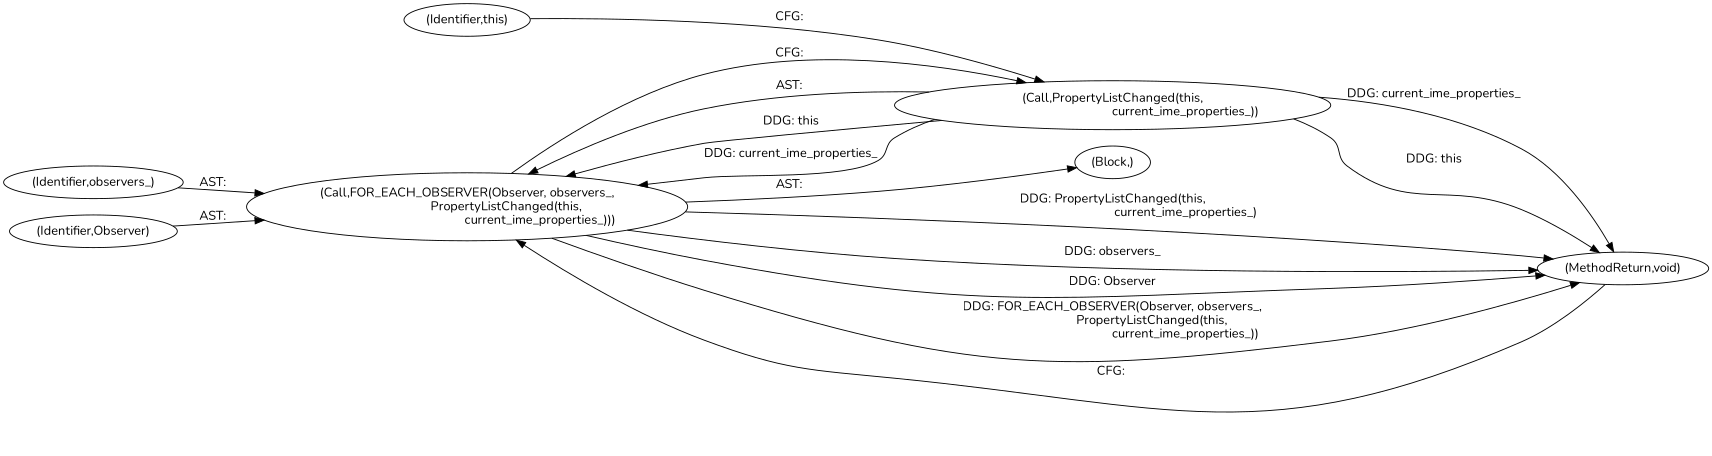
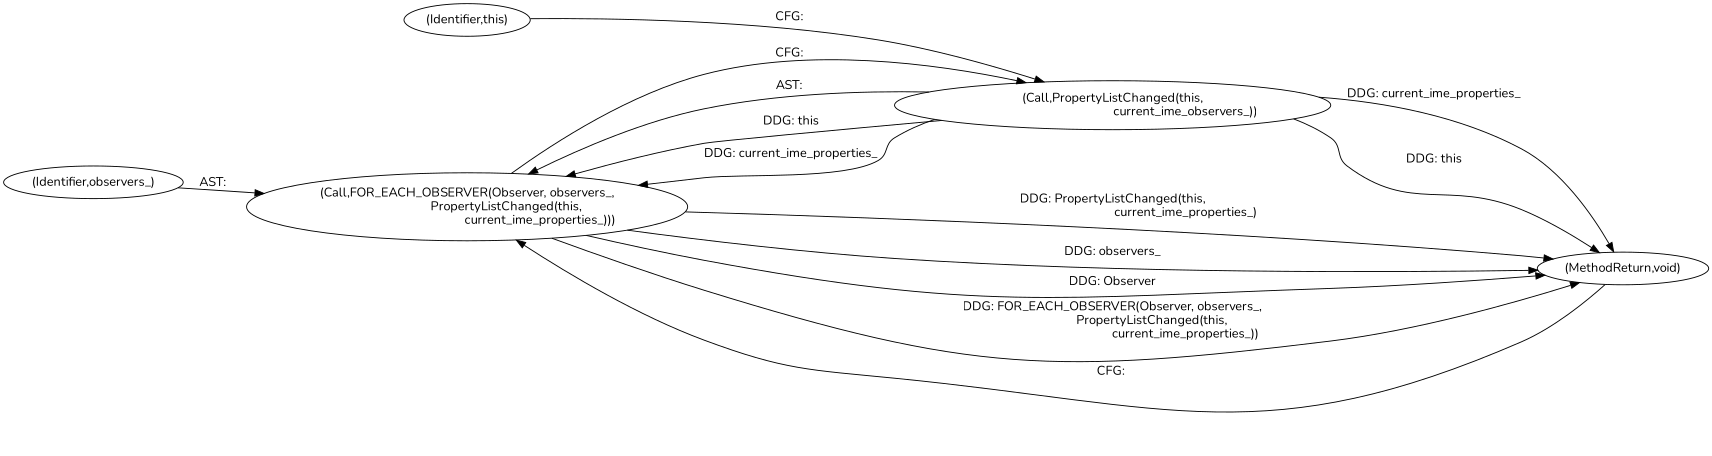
node "(Call,PropertyListChanged(this, current_ime_properties_))": label "(Call,PropertyListChanged(this, current_ime_properties_))" -> "(Call,PropertyListChanged(this, current_ime_observers_))"
node "(Block,)": removed
node "(Identifier,Observer)": removed
